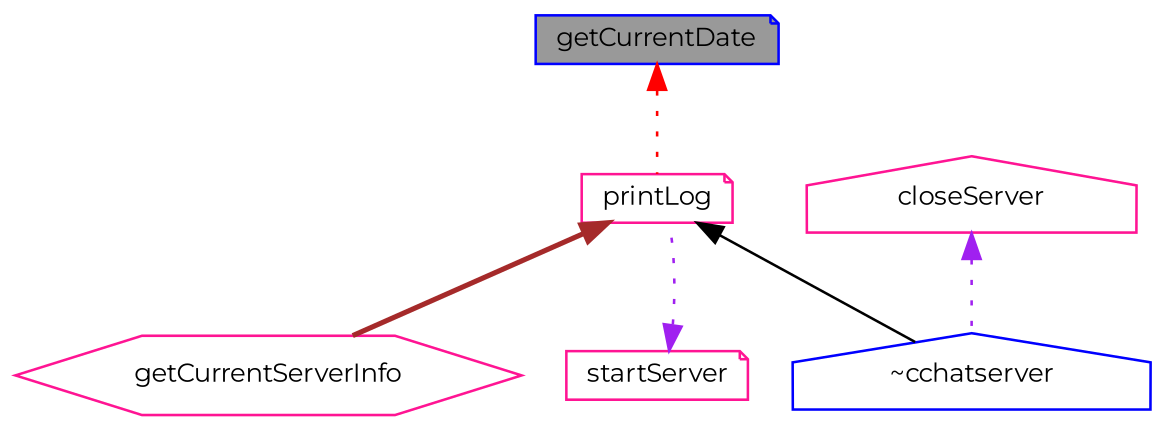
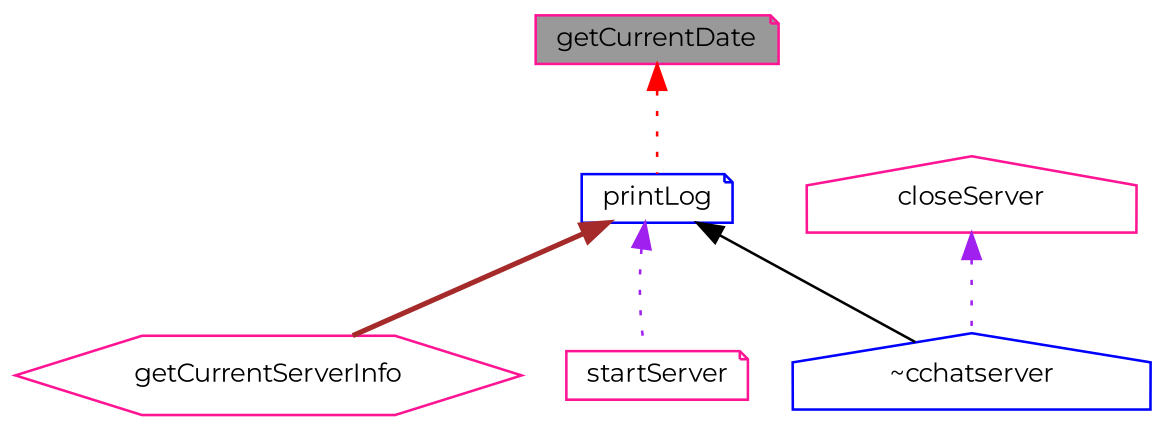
node "getCurrentDate": color blue -> deeppink
node "printLog": color deeppink -> blue
edge "printLog" -> "startServer": reversed
